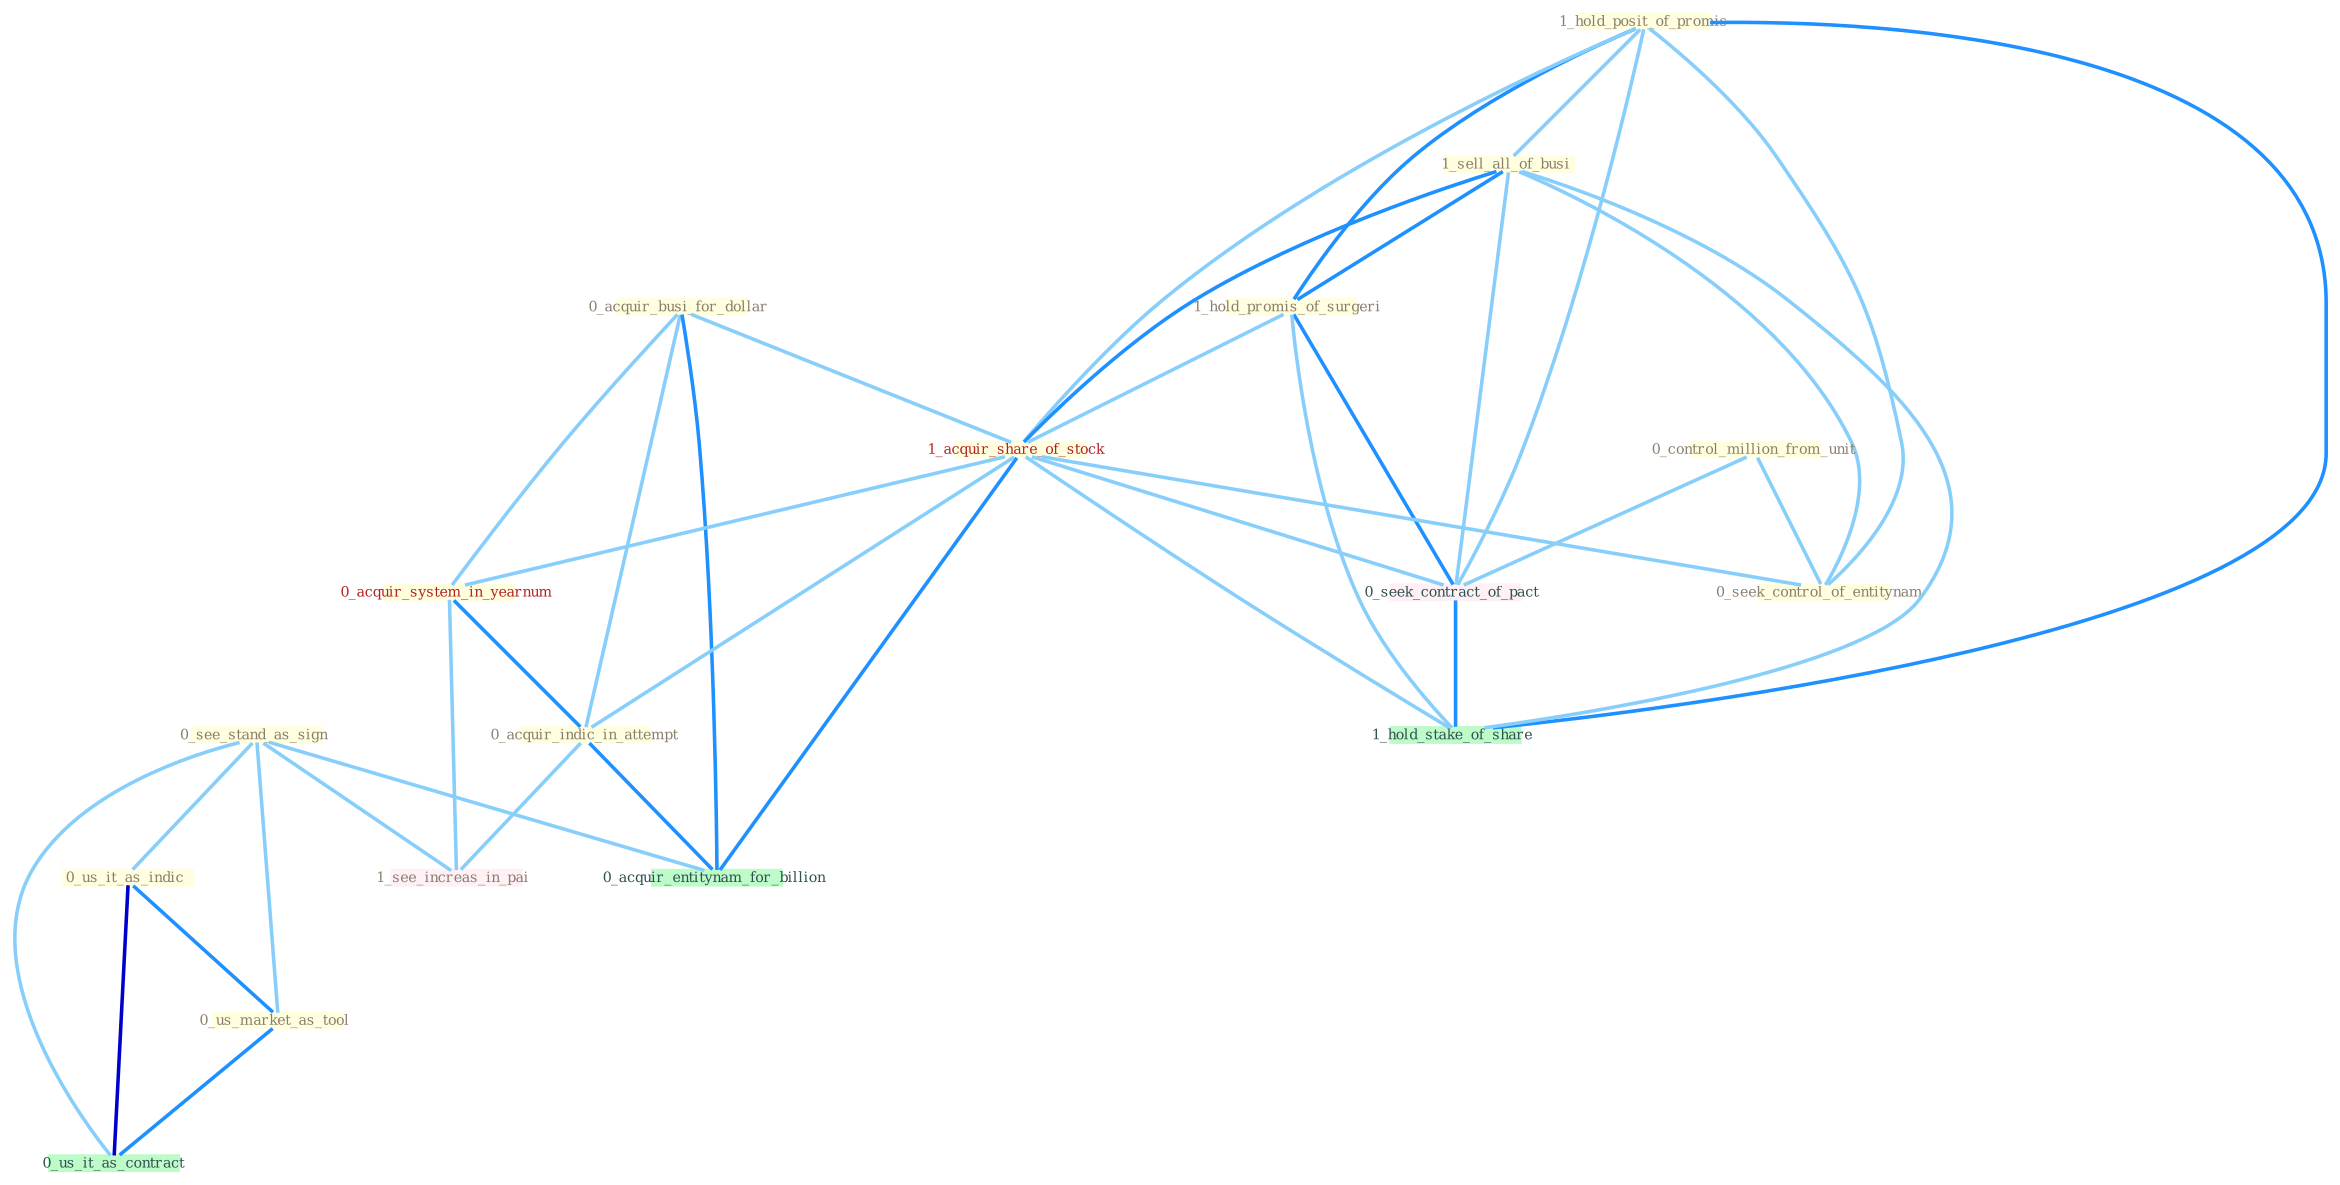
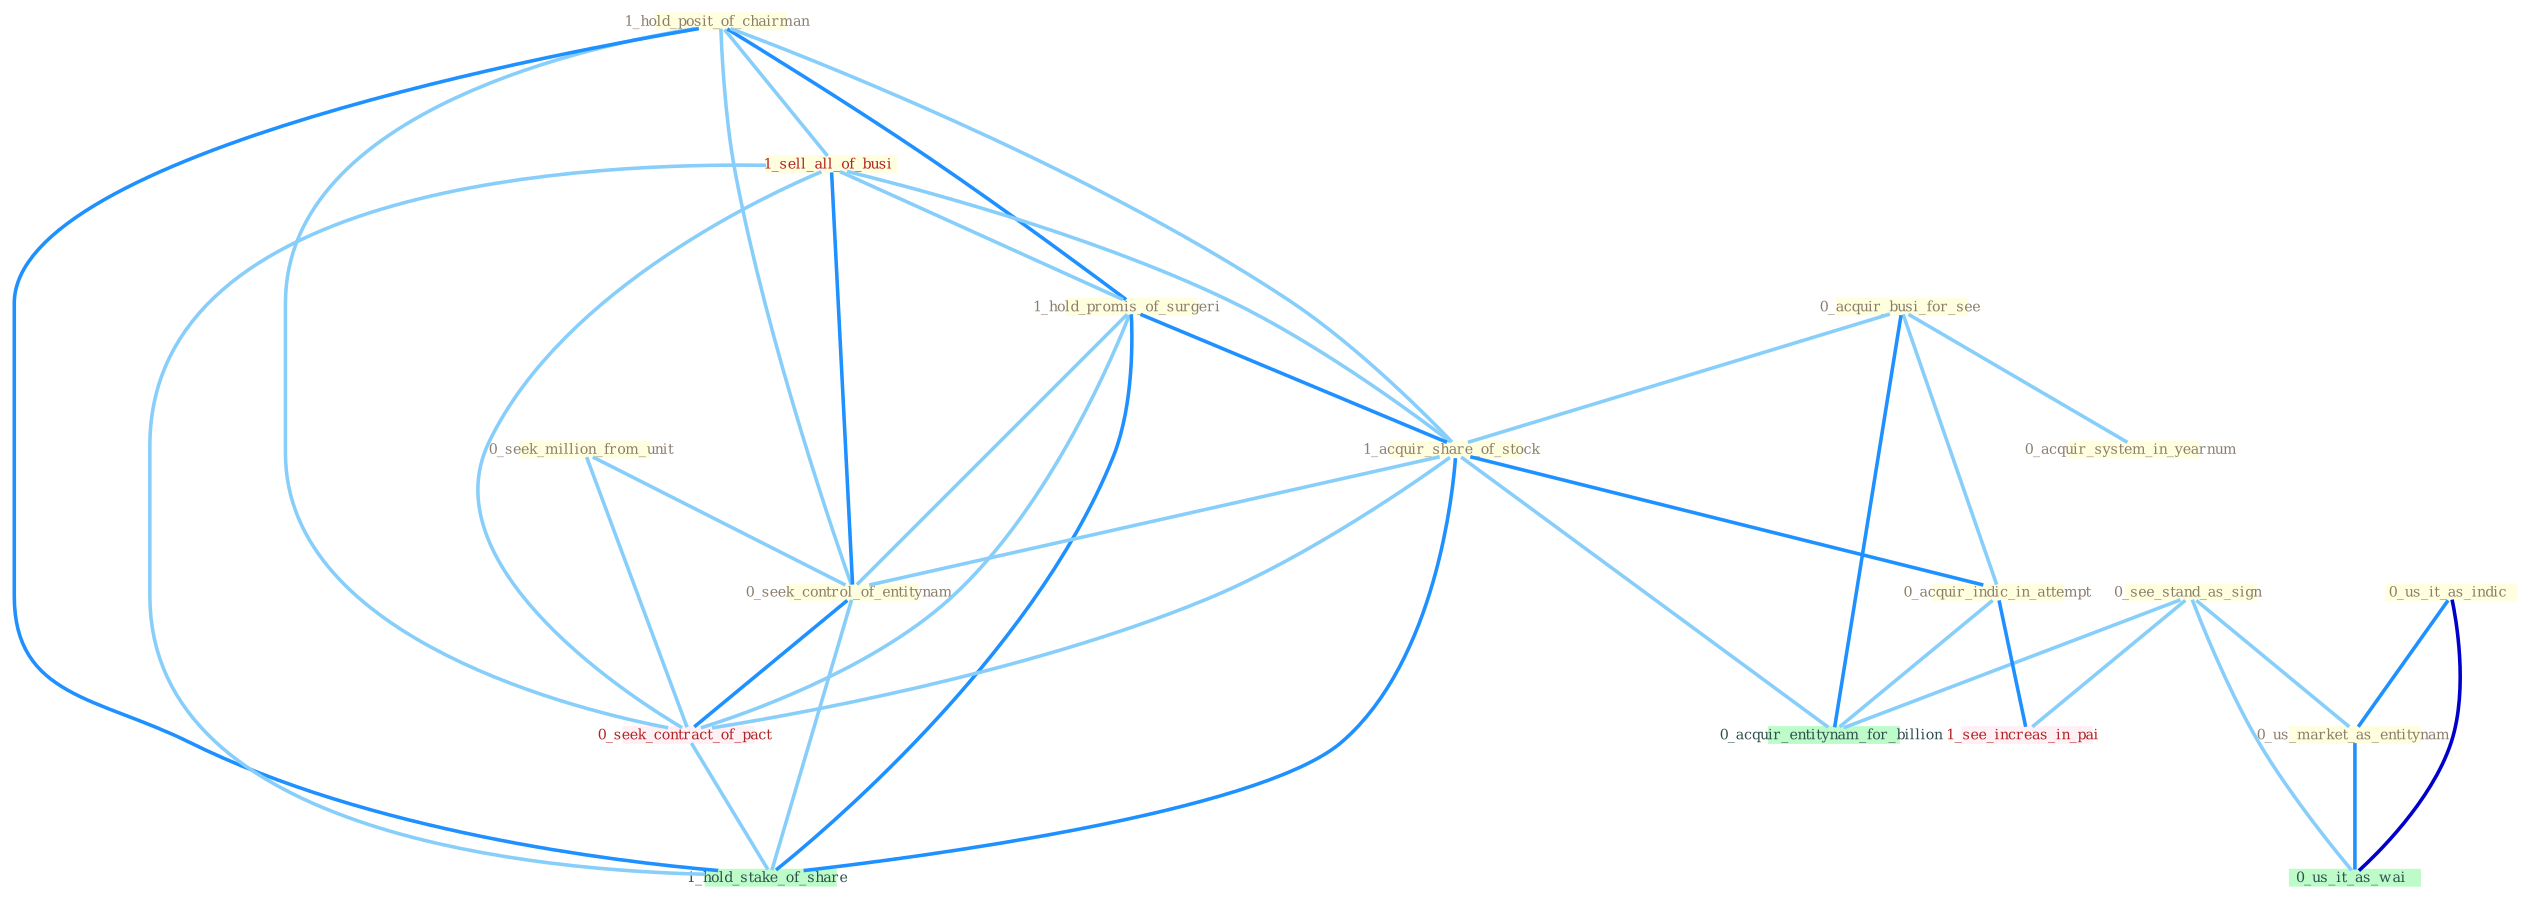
node "1_hold_posit_of_promis": label "1_hold_posit_of_promis" -> "1_hold_posit_of_chairman"
node "1_sell_all_of_busi": fontcolor #8b7d6b -> #b22222
edge "1_sell_all_of_busi" -- "1_hold_promis_of_surgeri": color #1e90ff -> #87cefa
edge "1_sell_all_of_busi" -- "1_acquir_share_of_stock": color #1e90ff -> #87cefa
node "0_acquir_busi_for_dollar": label "0_acquir_busi_for_dollar" -> "0_acquir_busi_for_see"
edge "1_sell_all_of_busi" -- "0_seek_control_of_entitynam": color #87cefa -> #1e90ff
edge "1_hold_promis_of_surgeri" -- "1_acquir_share_of_stock": color #87cefa -> #1e90ff
edge "1_hold_promis_of_surgeri" -- "0_seek_control_of_entitynam": added
edge "1_hold_promis_of_surgeri" -- "0_seek_contract_of_pact": color #1e90ff -> #87cefa
node "1_acquir_share_of_stock": fontcolor #b22222 -> #8b7d6b
node "0_control_million_from_unit": label "0_control_million_from_unit" -> "0_seek_million_from_unit"
edge "1_acquir_share_of_stock" -- "0_acquir_system_in_yearnum": removed
edge "1_hold_promis_of_surgeri" -- "1_hold_stake_of_share": color #87cefa -> #1e90ff
node "0_acquir_system_in_yearnum": fontcolor #b22222 -> #8b7d6b
edge "1_acquir_share_of_stock" -- "0_acquir_indic_in_attempt": color #87cefa -> #1e90ff
node "0_seek_contract_of_pact": fontcolor #2f4f4f -> #b22222
edge "1_acquir_share_of_stock" -- "1_hold_stake_of_share": color #87cefa -> #1e90ff
edge "0_acquir_system_in_yearnum" -- "0_acquir_indic_in_attempt": removed
edge "0_seek_control_of_entitynam" -- "0_seek_contract_of_pact": added
edge "1_acquir_share_of_stock" -- "0_acquir_entitynam_for_billion": color #1e90ff -> #87cefa
edge "0_seek_contract_of_pact" -- "1_hold_stake_of_share": color #1e90ff -> #87cefa
edge "0_acquir_system_in_yearnum" -- "1_see_increas_in_pai": removed
edge "0_seek_control_of_entitynam" -- "1_hold_stake_of_share": added
edge "0_acquir_indic_in_attempt" -- "1_see_increas_in_pai": color #87cefa -> #1e90ff
edge "0_see_stand_as_sign" -- "0_us_it_as_indic": removed
edge "0_acquir_indic_in_attempt" -- "0_acquir_entitynam_for_billion": color #1e90ff -> #87cefa
node "1_see_increas_in_pai": fontcolor #8b7d6b -> #b22222
node "0_us_market_as_tool": label "0_us_market_as_tool" -> "0_us_market_as_entitynam"
node "0_us_it_as_contract": label "0_us_it_as_contract" -> "0_us_it_as_wai"
